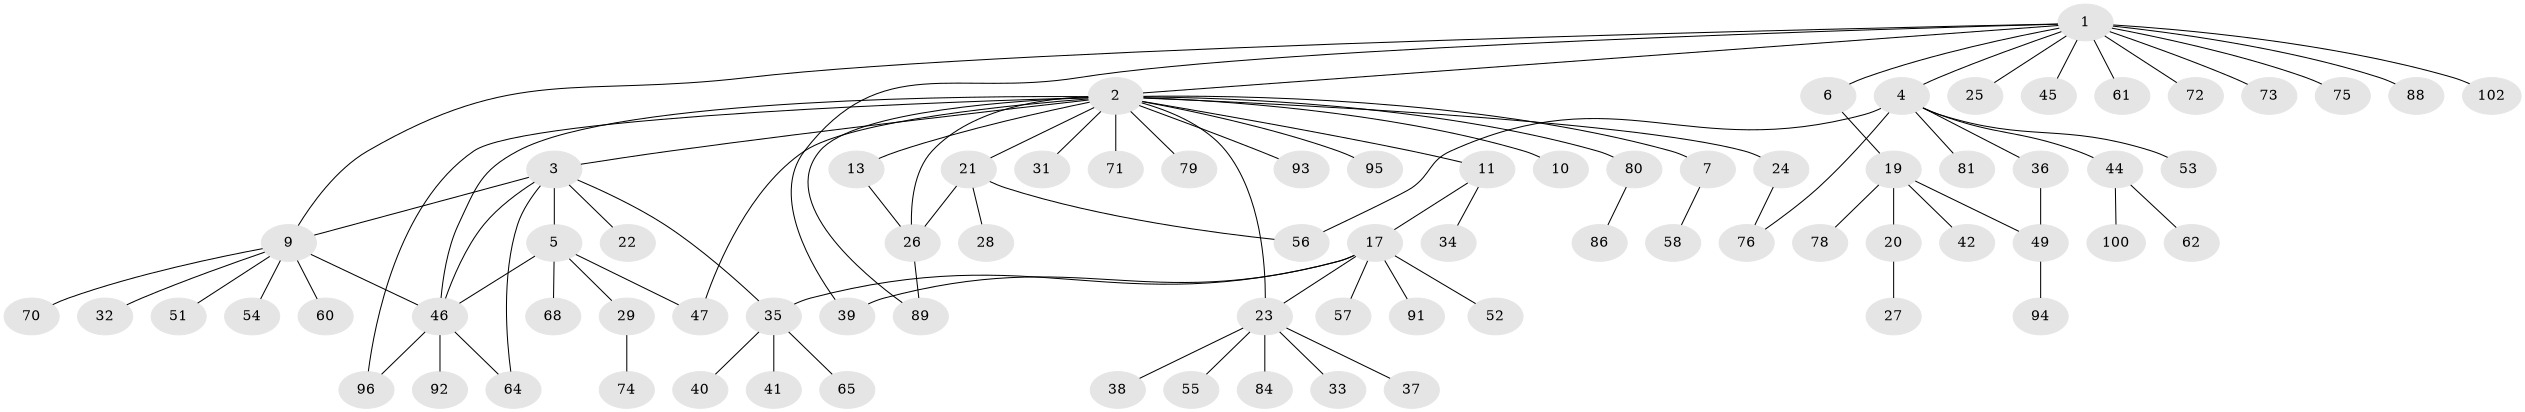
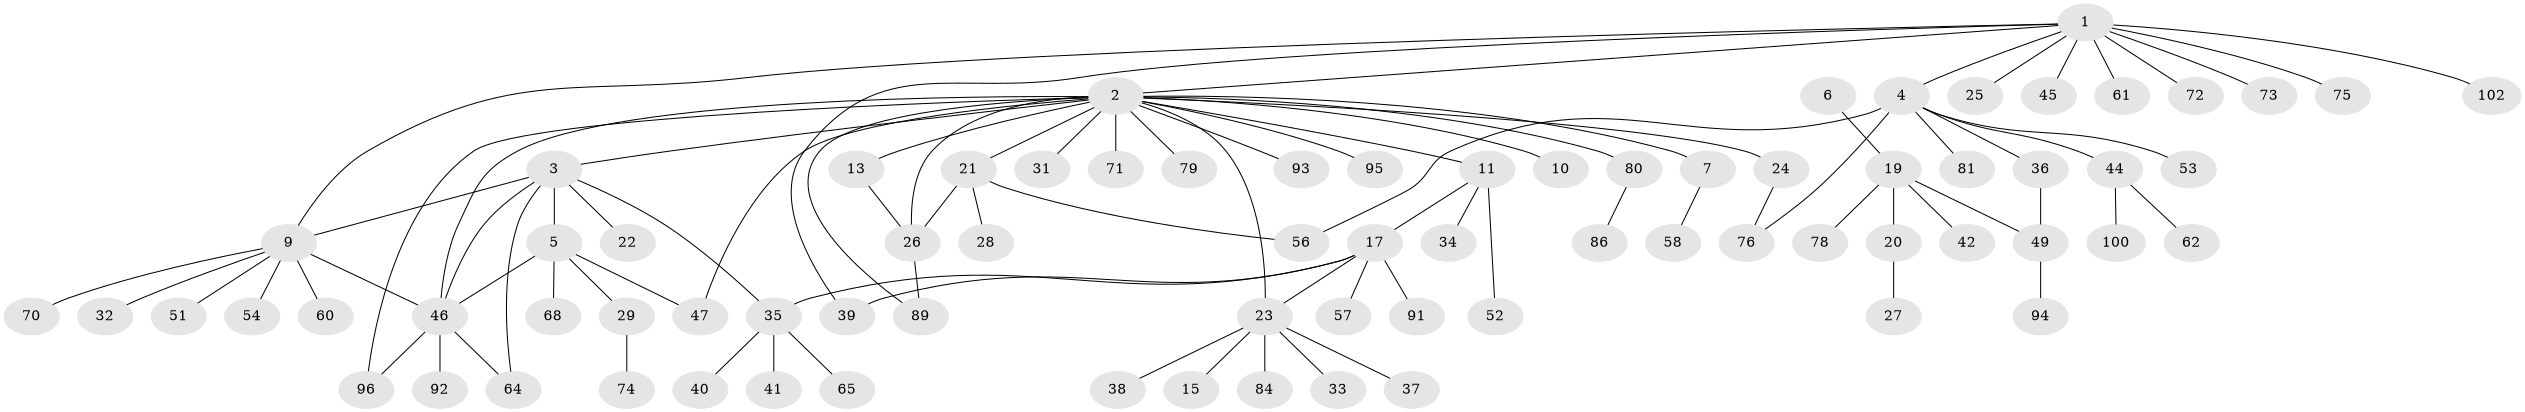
edge "1" -- "6": removed
node "88": removed
edge "17" -- "52": now "11" -- "52"
node "55": label "55" -> "15"
